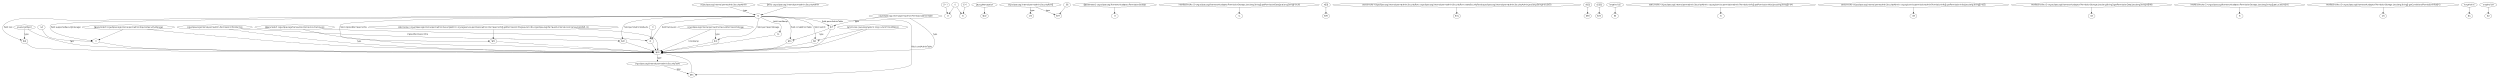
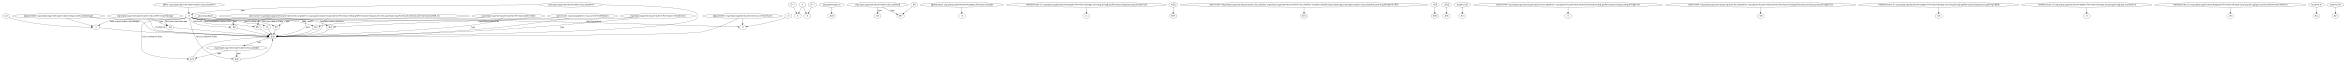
edge "$r7" -> "$r16": now "org.eclipse.osgi.internal.permadmin.SecurityTable" -> "$r16"
edge "r2" -> "$r20": now "org.eclipse.osgi.internal.permadmin.SecurityAdmin" -> "$r20"
